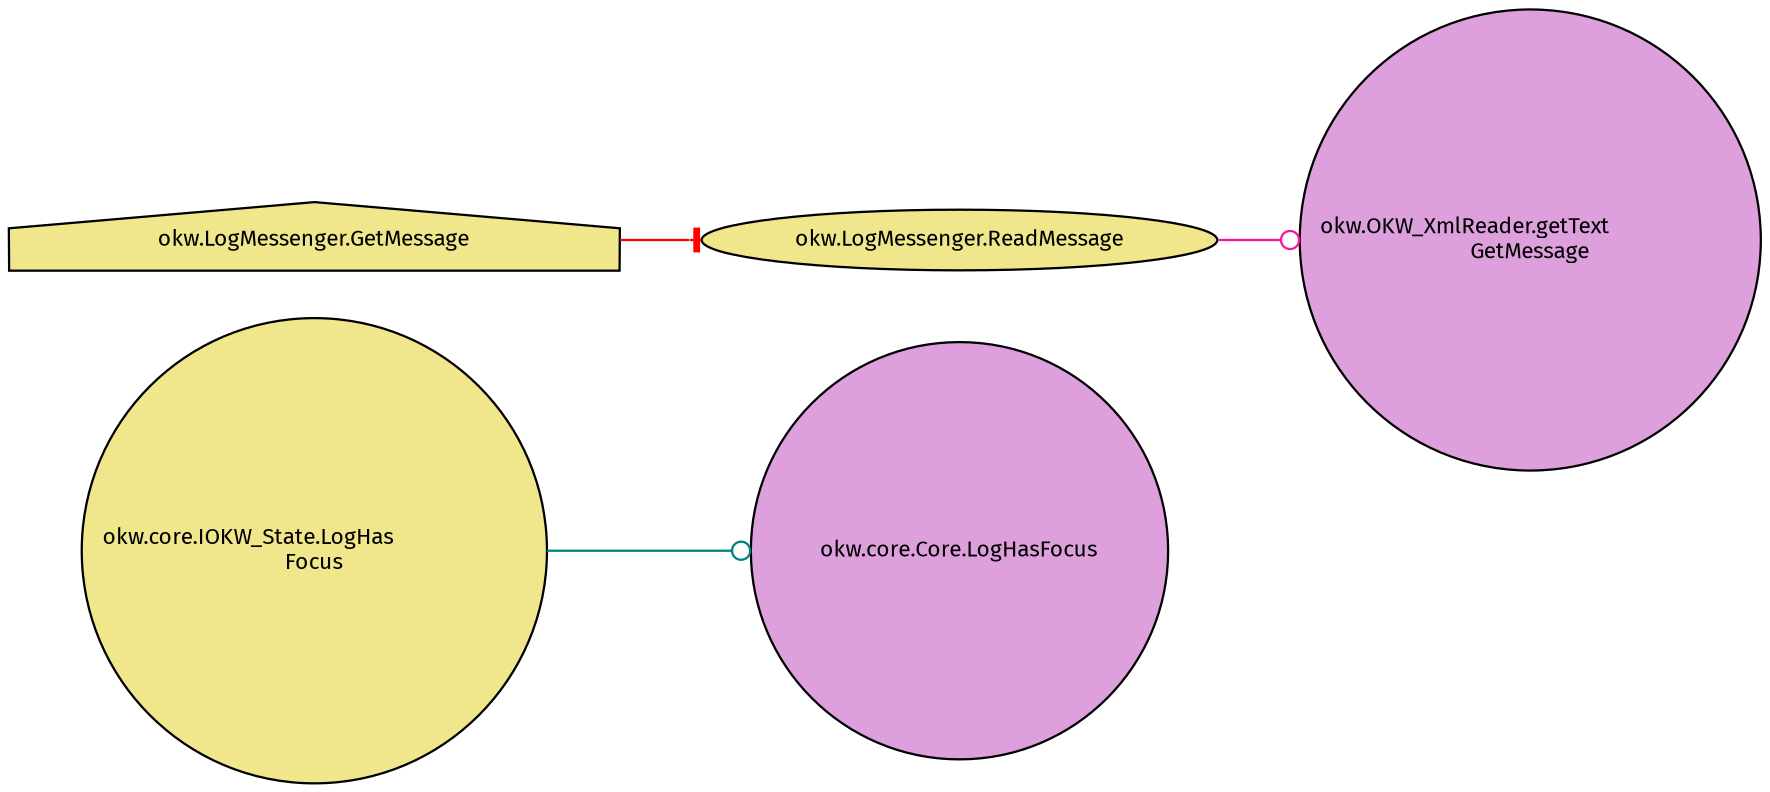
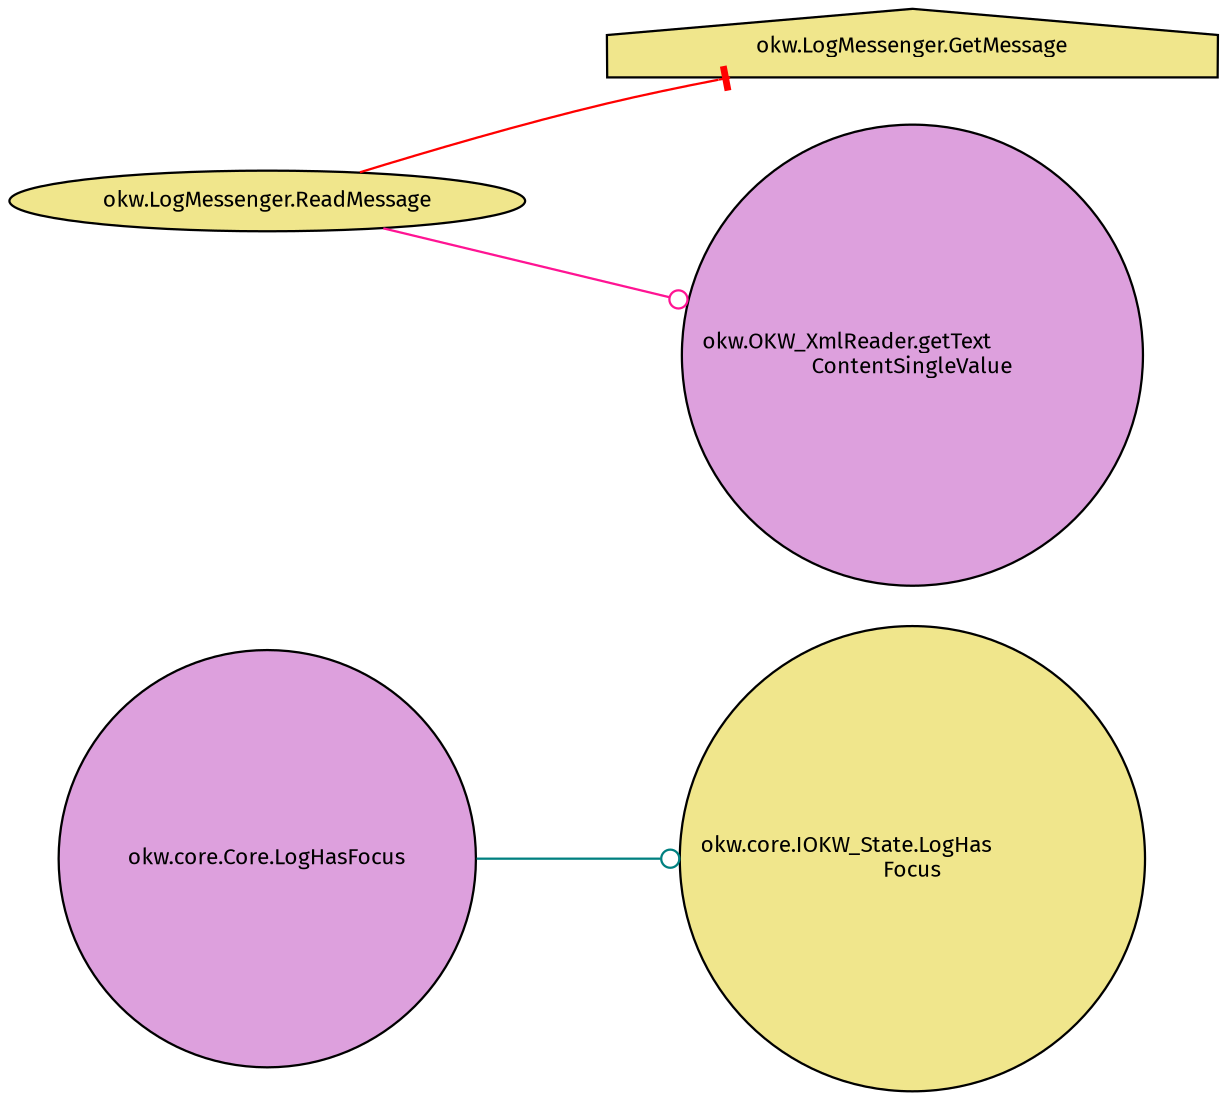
edge "okw.LogMessenger.GetMessage" -> "okw.LogMessenger.ReadMessage": reversed
node "okw.OKW_XmlReader.getText GetMessage": label "okw.OKW_XmlReader.getText GetMessage" -> "okw.OKW_XmlReader.getText ContentSingleValue"
edge "okw.core.IOKW_State.LogHas Focus" -> "okw.core.Core.LogHasFocus": reversed
